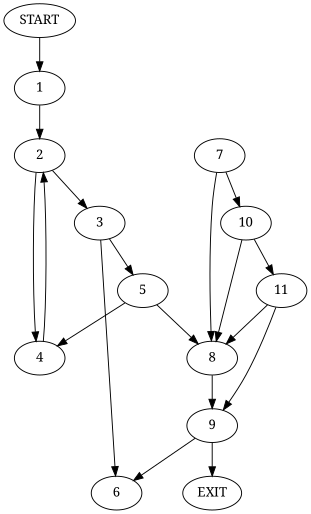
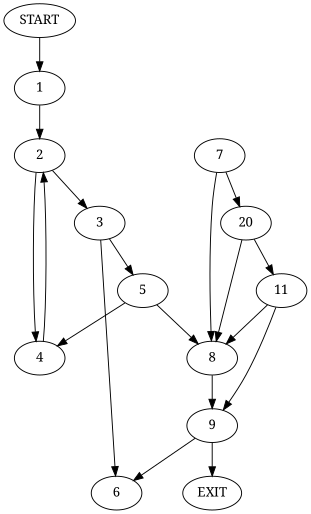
node "10": label "10" -> "20"
